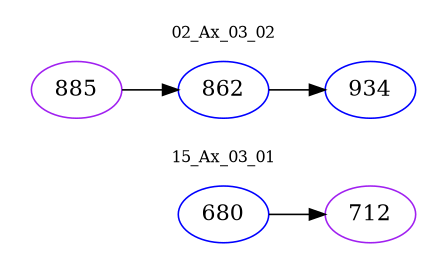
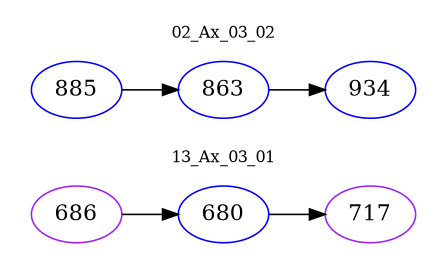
node "885": color purple -> blue
node "862": label "862" -> "863"
cluster "15_Ax_03_01": label "15_Ax_03_01" -> "13_Ax_03_01"
node "686": added
node "712": label "712" -> "717"
